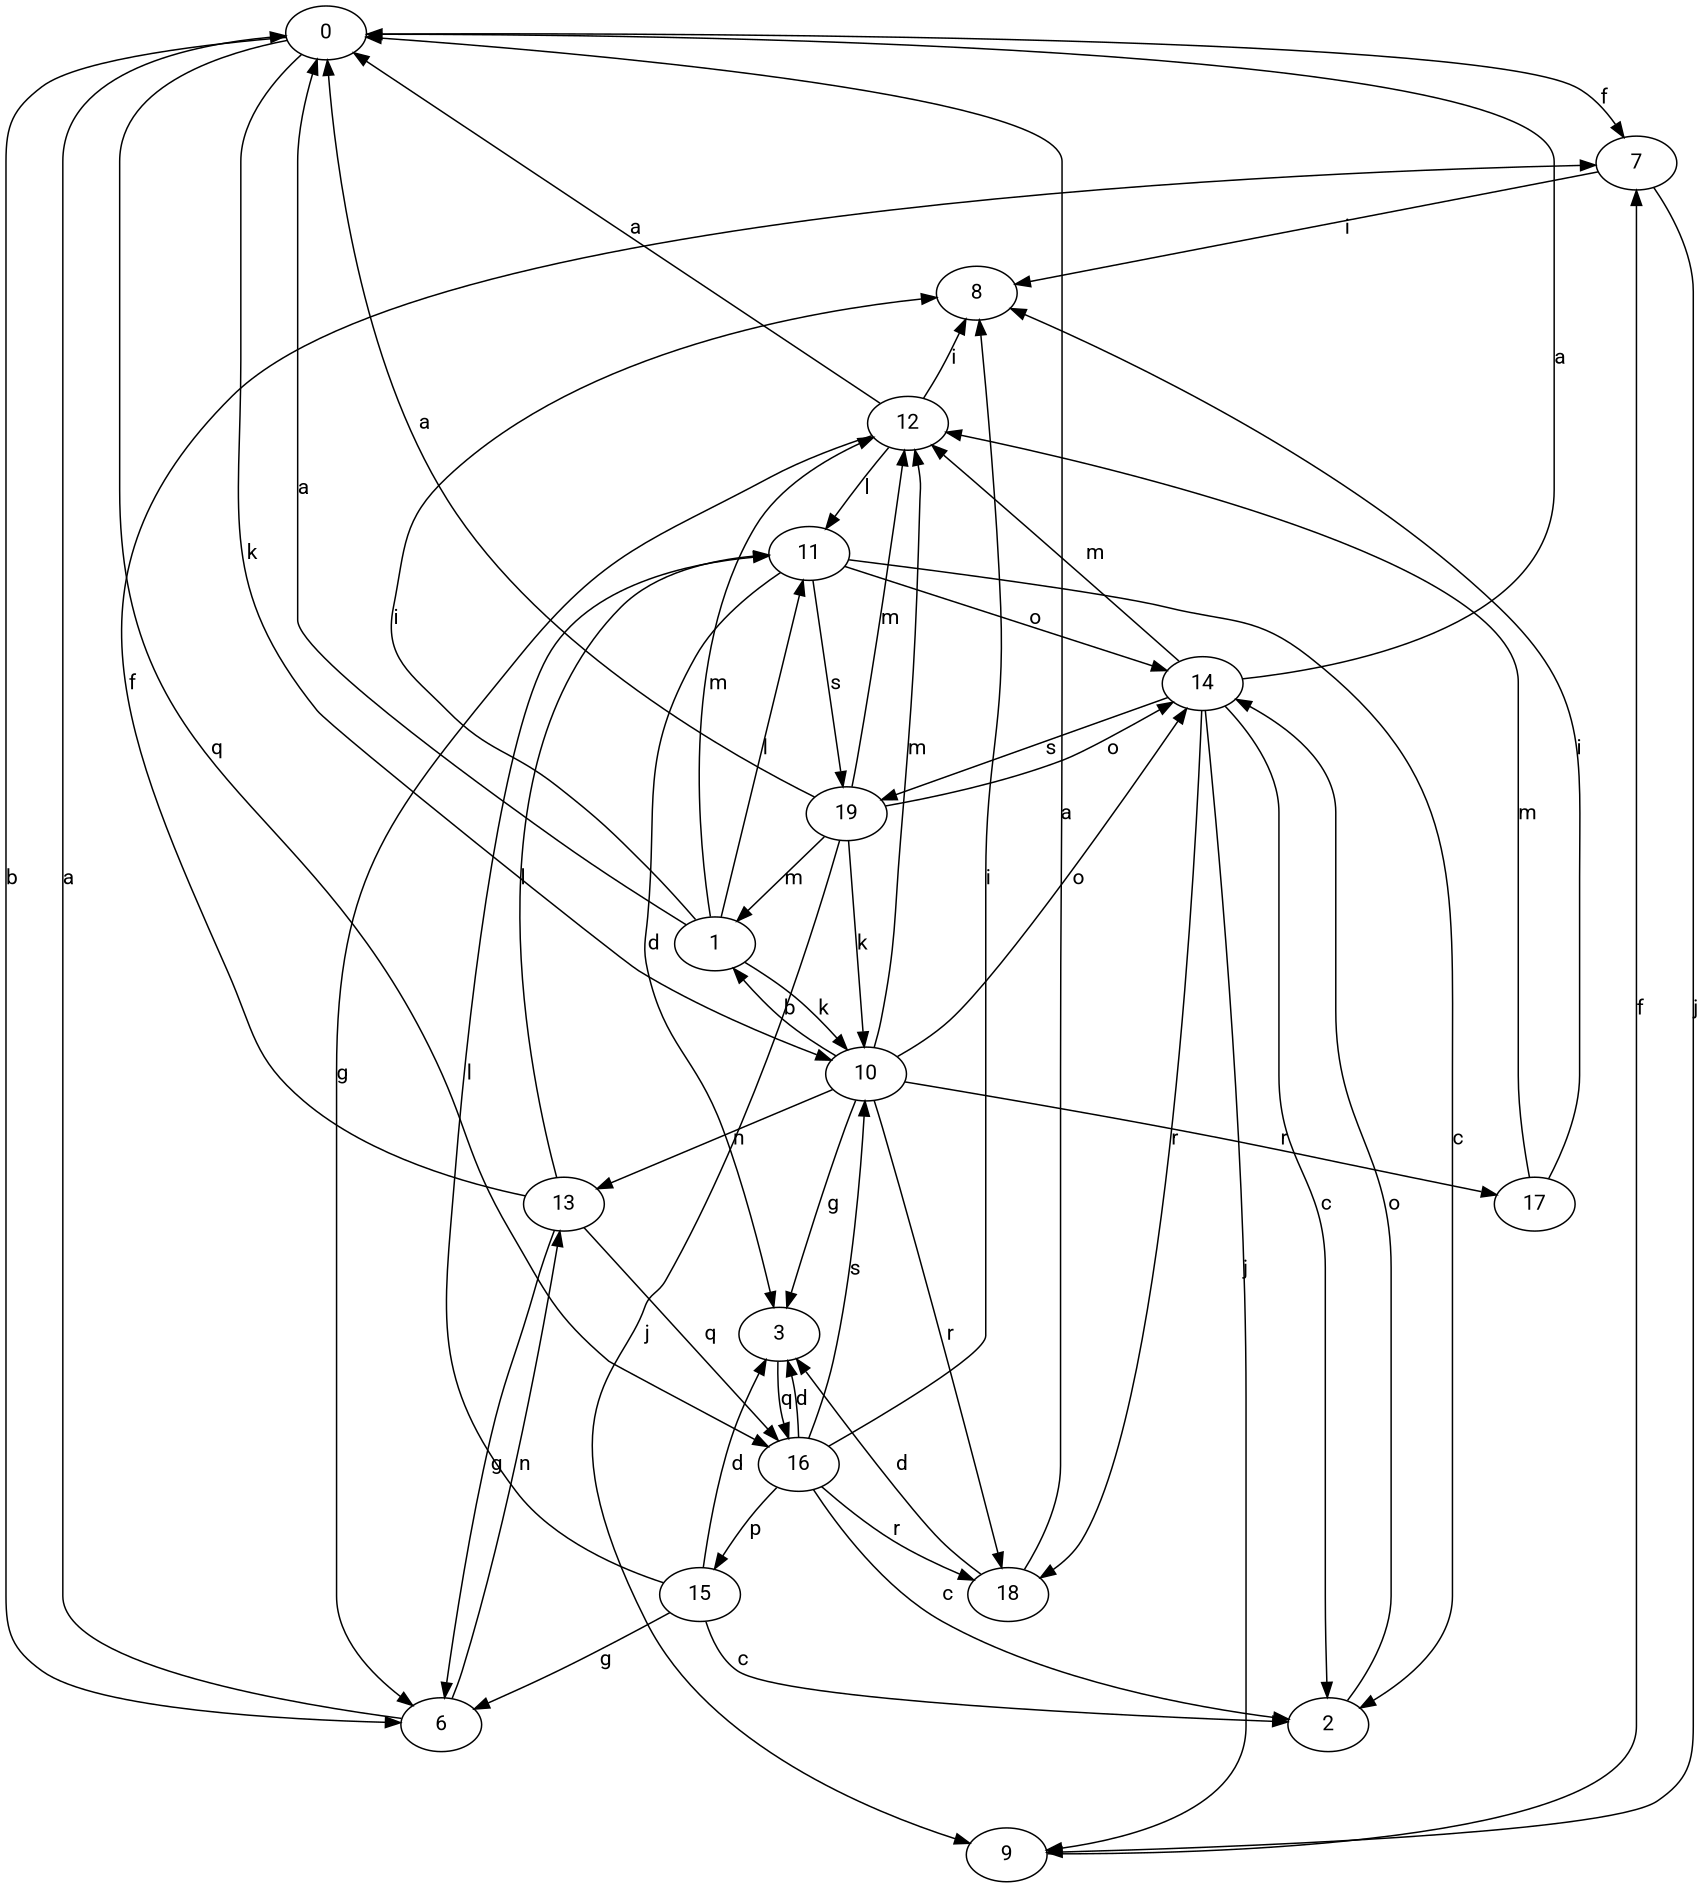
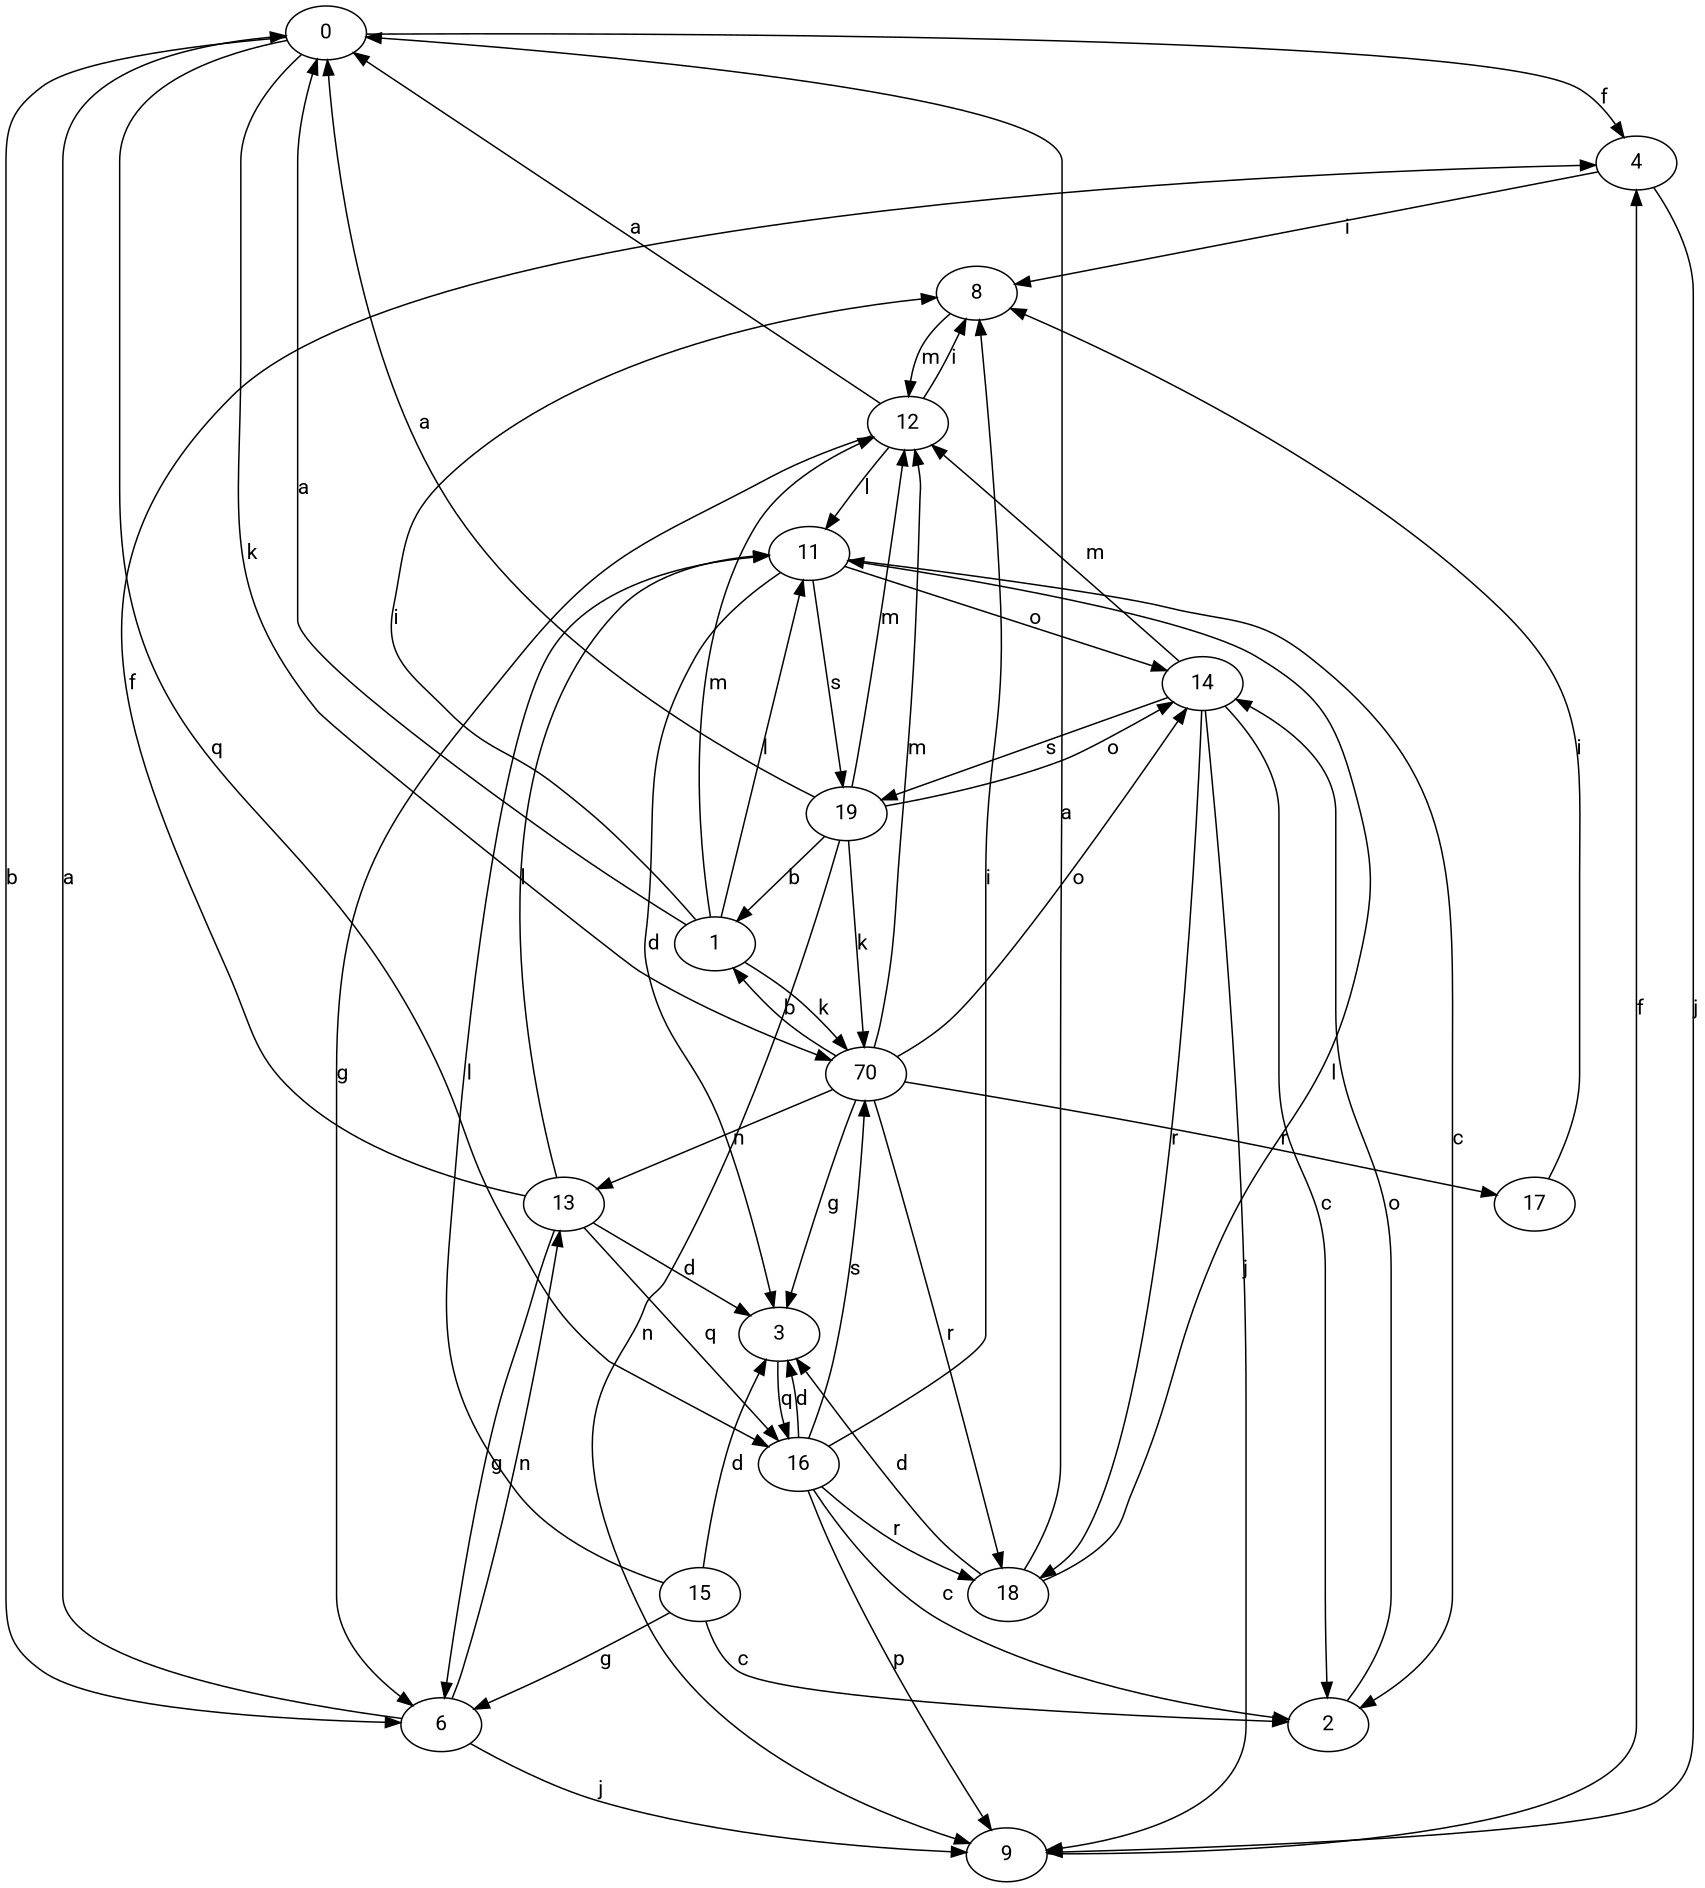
edge "14" -> "0": removed, label "a"
node "7": label "7" -> "4"
edge "17" -> "12": now "8" -> "12"
edge "19" -> "1": label "m" -> "b"
edge "18" -> "11": added, label "l"
node "10": label "10" -> "70"
edge "13" -> "3": added, label "d"
edge "19" -> "9": label "j" -> "n"
edge "16" -> "15": now "16" -> "9"
edge "6" -> "9": added, label "j"
